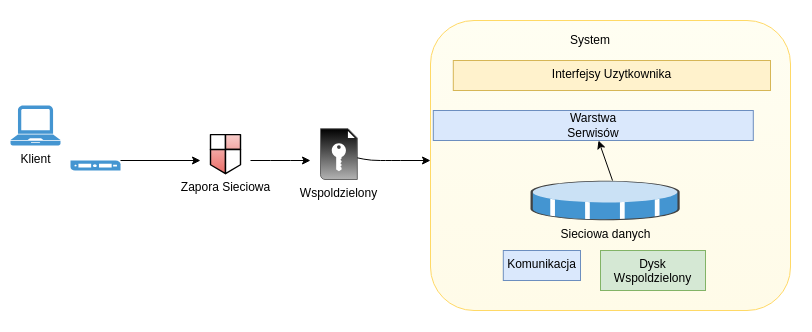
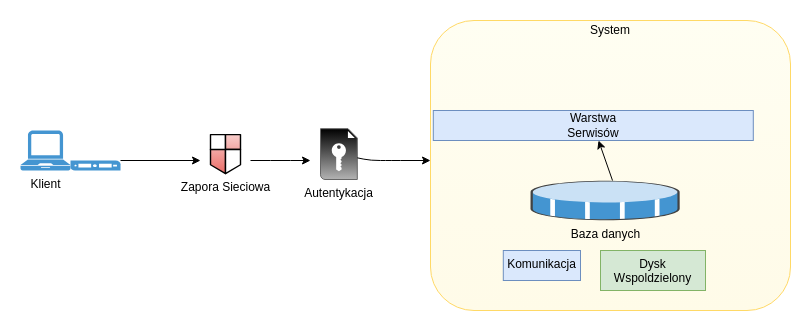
node "System": moved (591, 41) -> (611, 31)
node "Interfejsy Uzytkownika": removed
node "Klient": moved (36, 126) -> (46, 151)
node "Wspoldzielony": label "Wspoldzielony" -> "Autentykacja"
node "Sieciowa danych": label "Sieciowa danych" -> "Baza danych"
